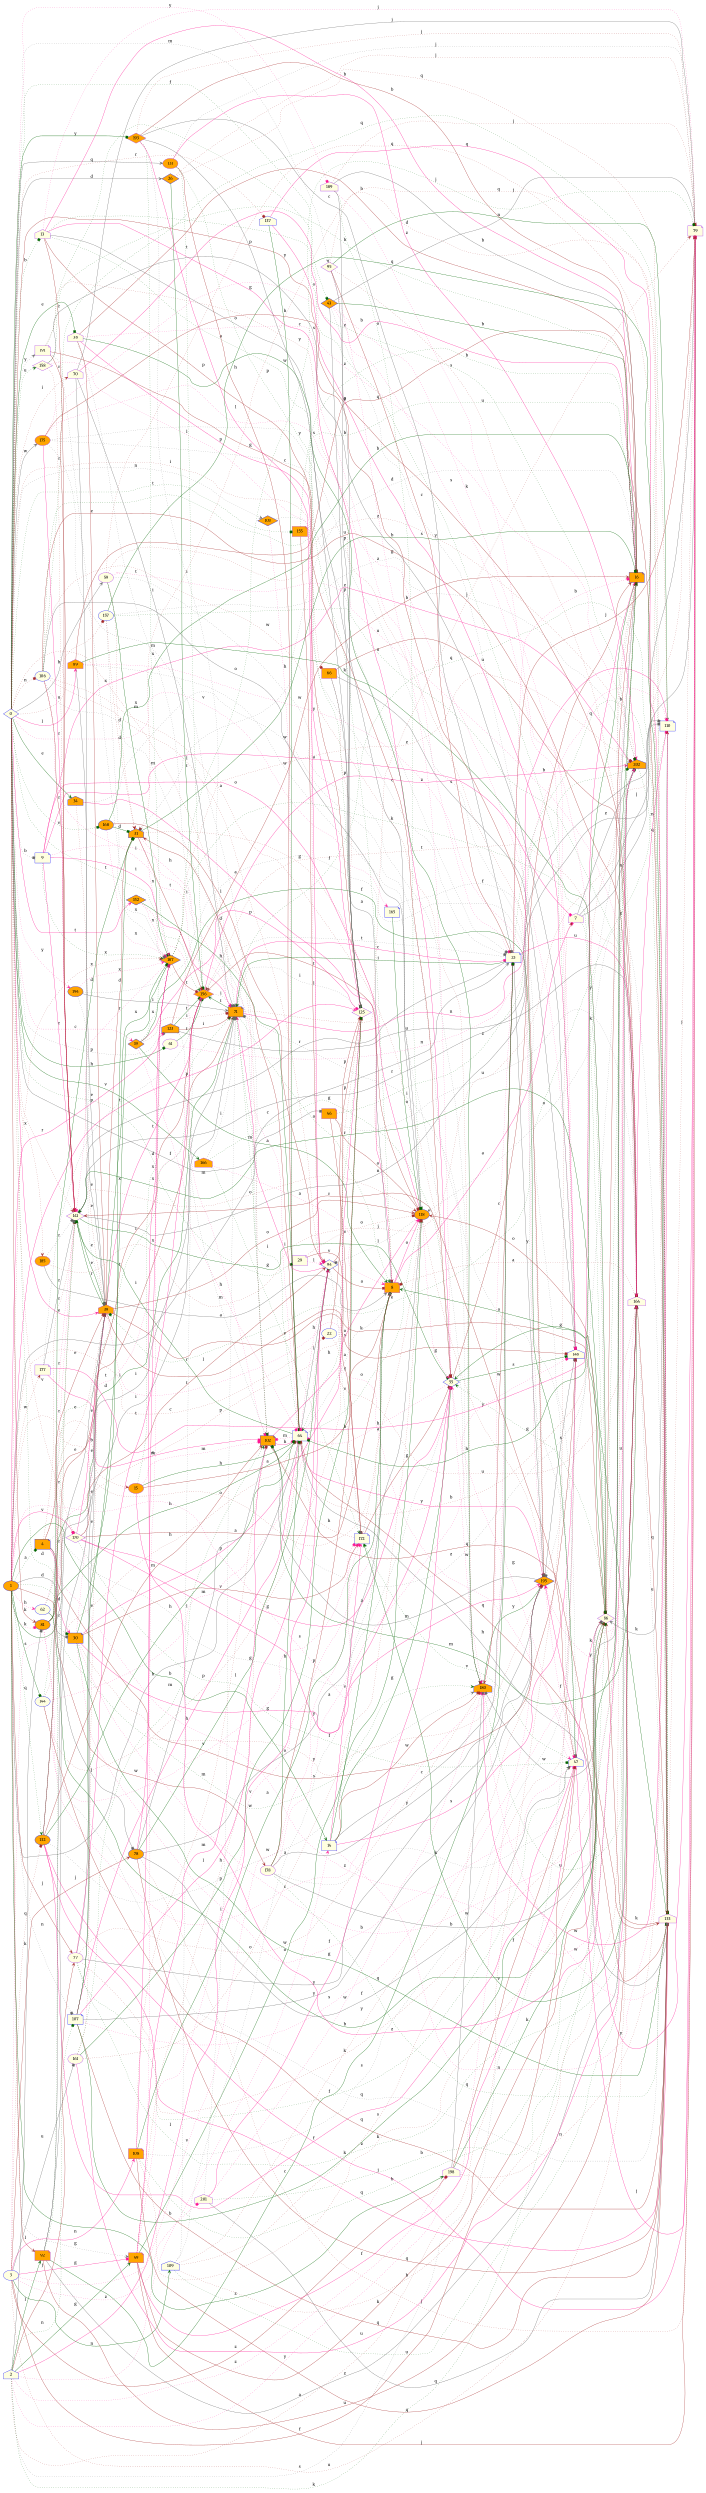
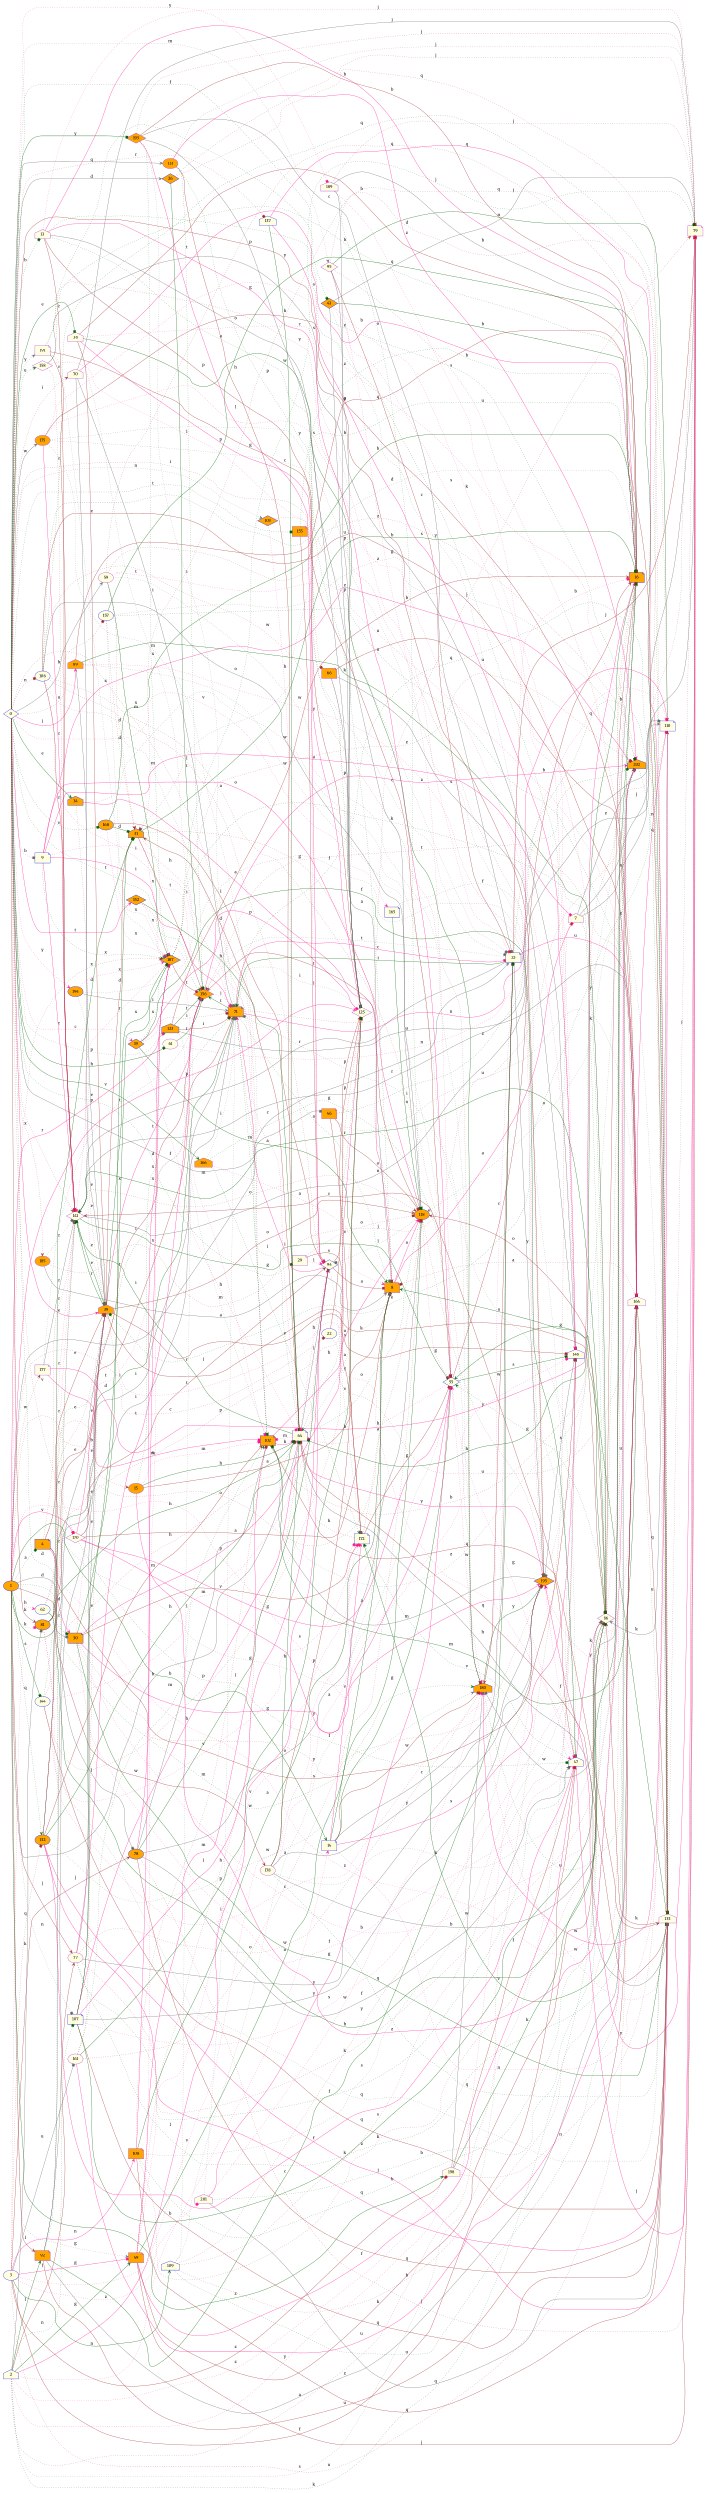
edge "7" -> "110": arrowhead box -> vee
